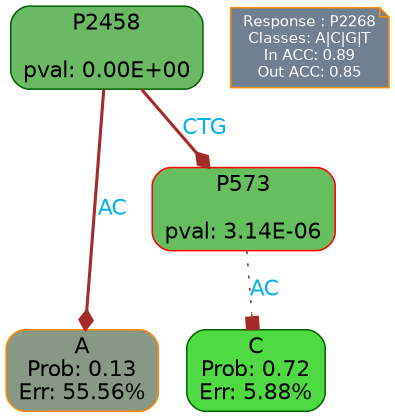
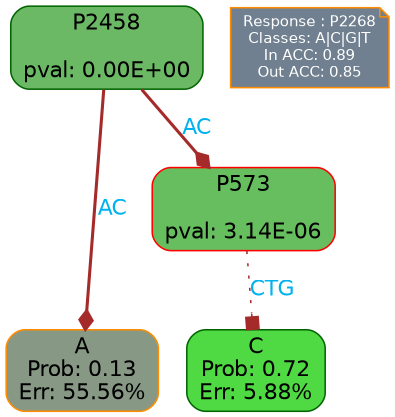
edge "P2458 pval: 0.00E+00" -> "P573 pval: 3.14E-06": label "CTG" -> "AC"
edge "P573 pval: 3.14E-06" -> "C Prob: 0.72 Err: 5.88%": label "AC" -> "CTG"
